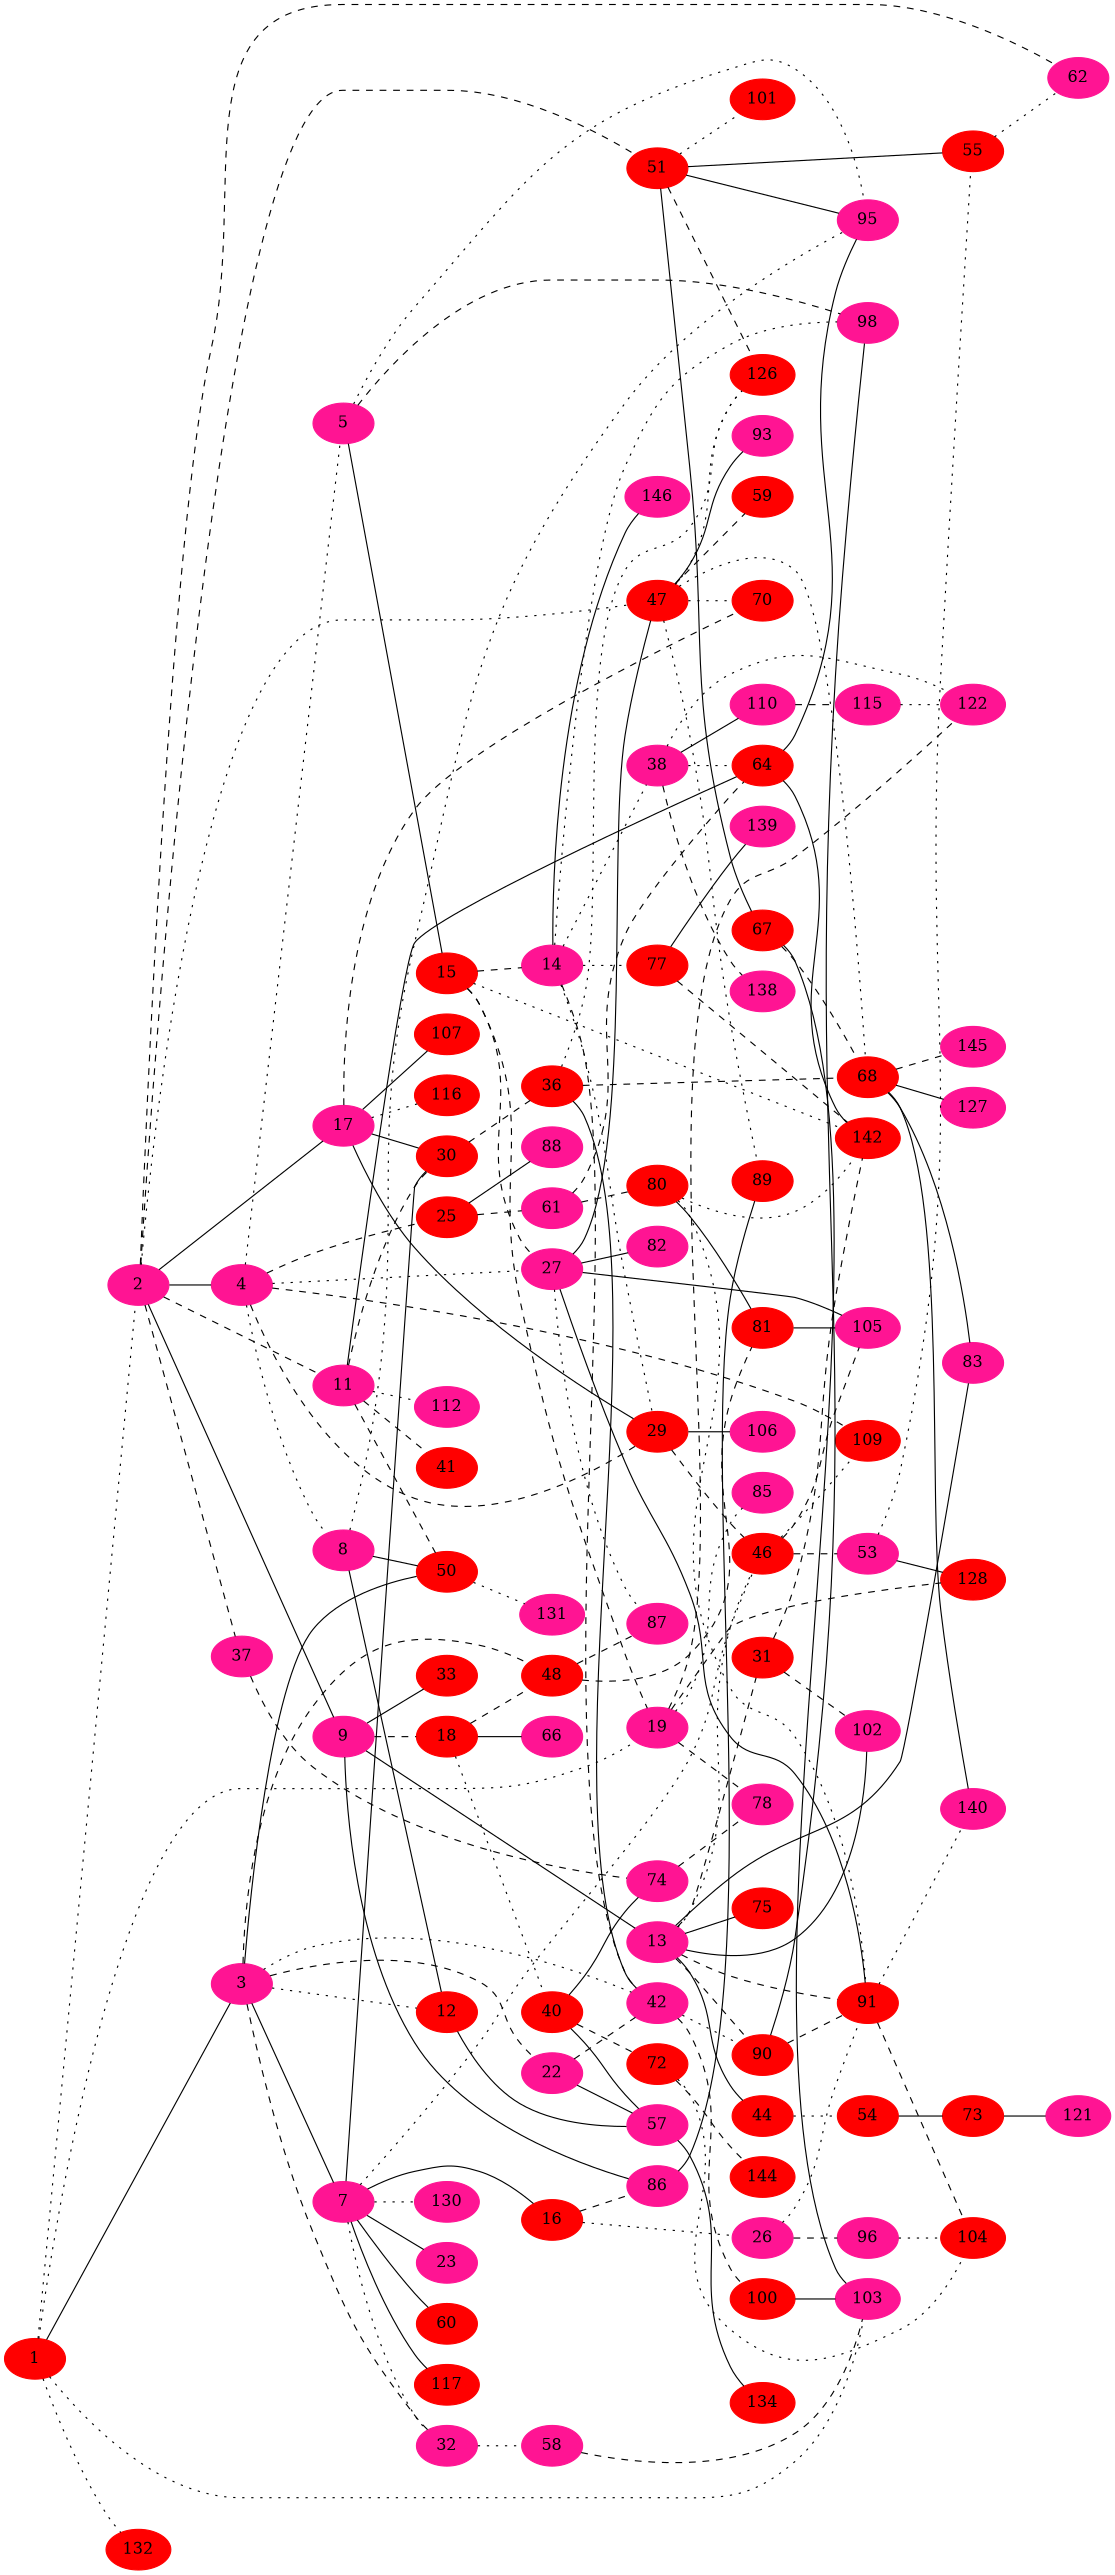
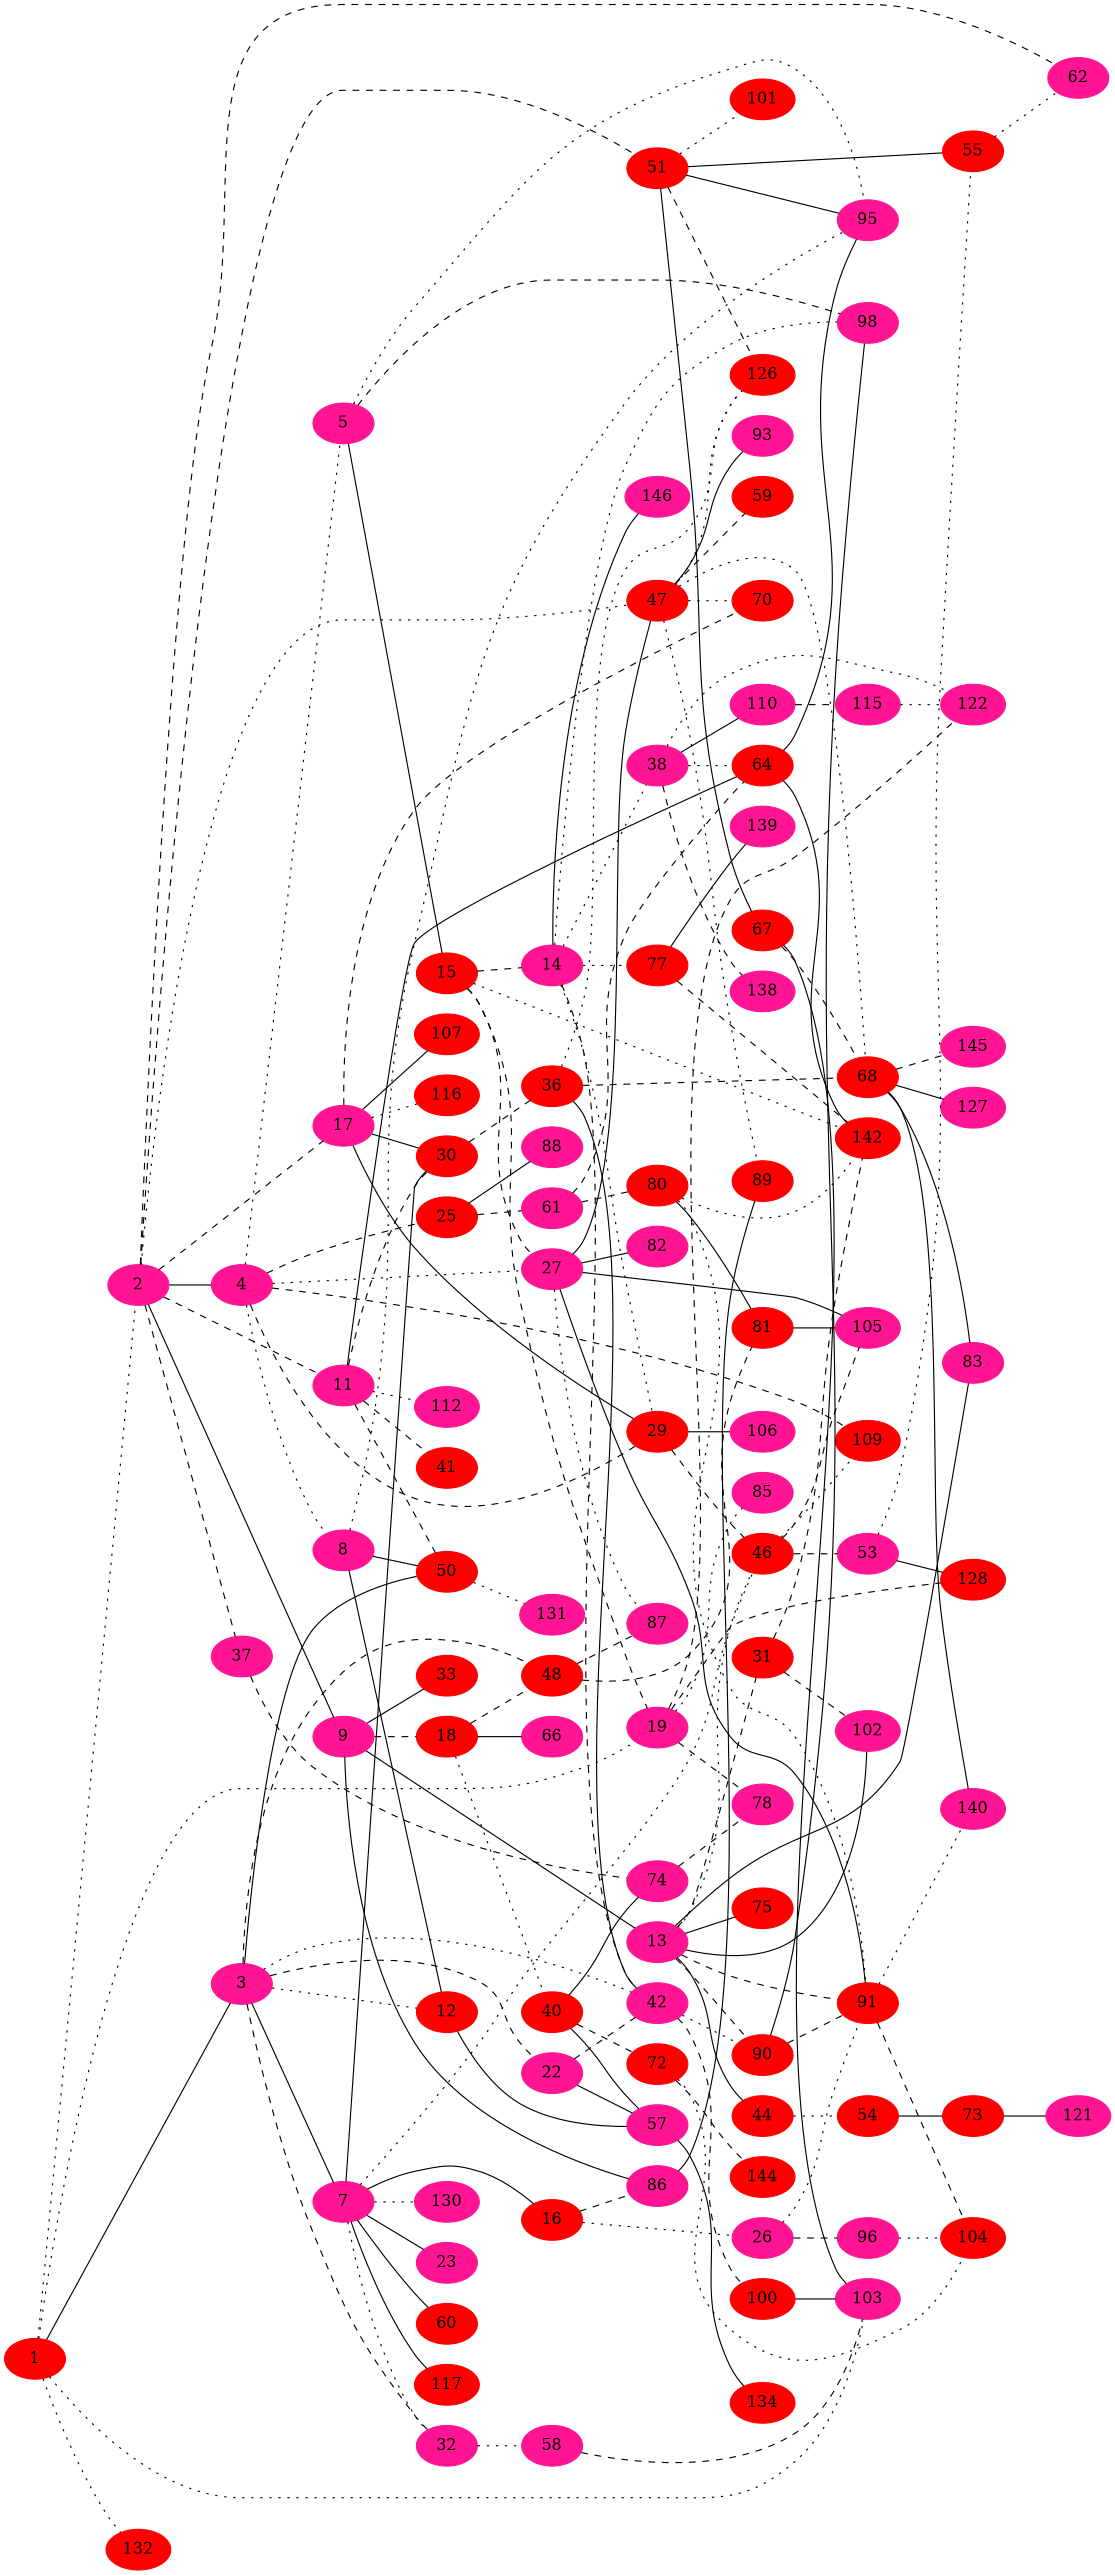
edge "17" -- "2": style solid -> dashed
